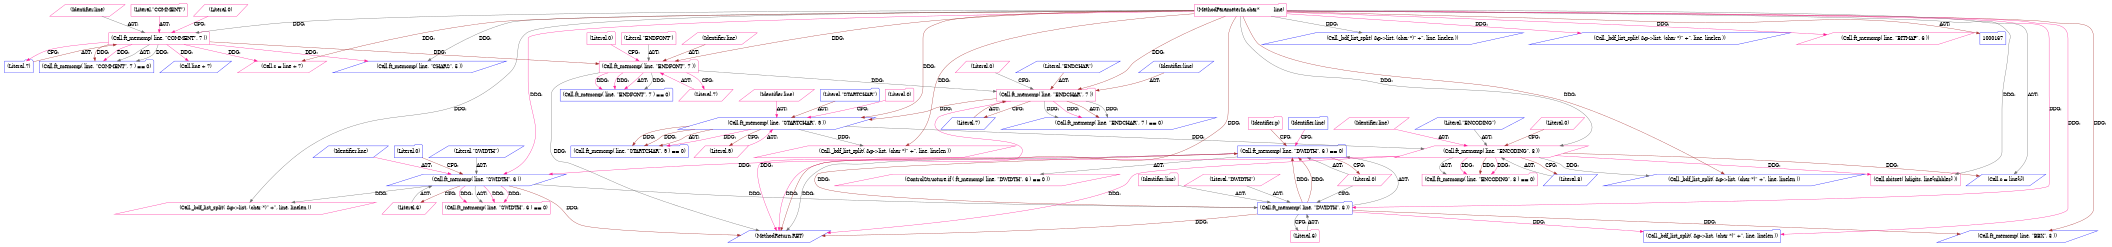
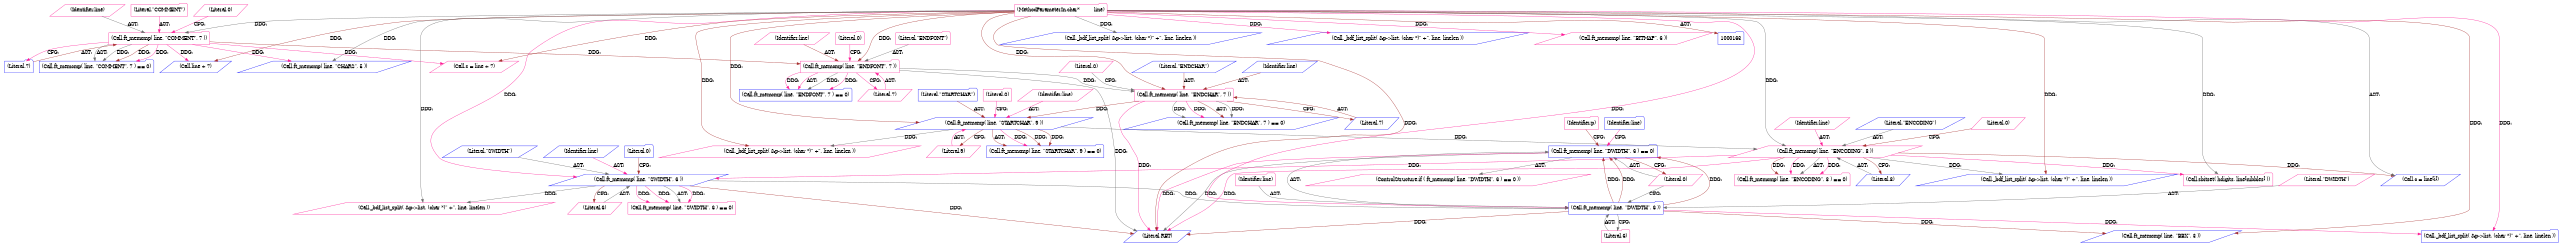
edge "(MethodParameterIn,char*          line)" -> "(Call,line + 7)": added, label "DDG:"
node "1000167": label "1000167" -> "1000163"
node "(MethodReturn,RET)": label "(MethodReturn,RET)" -> "(Literal,RET)"
